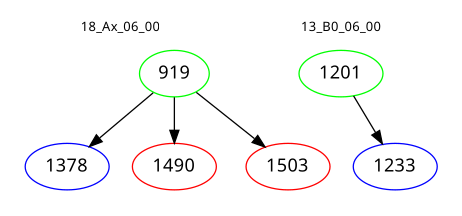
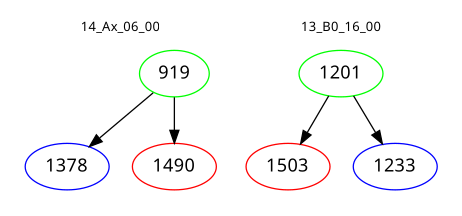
cluster "18_Ax_06_00": label "18_Ax_06_00" -> "14_Ax_06_00"
cluster "13_B0_06_00": label "13_B0_06_00" -> "13_B0_16_00"
edge "919" -> "1503": now "1201" -> "1503"
